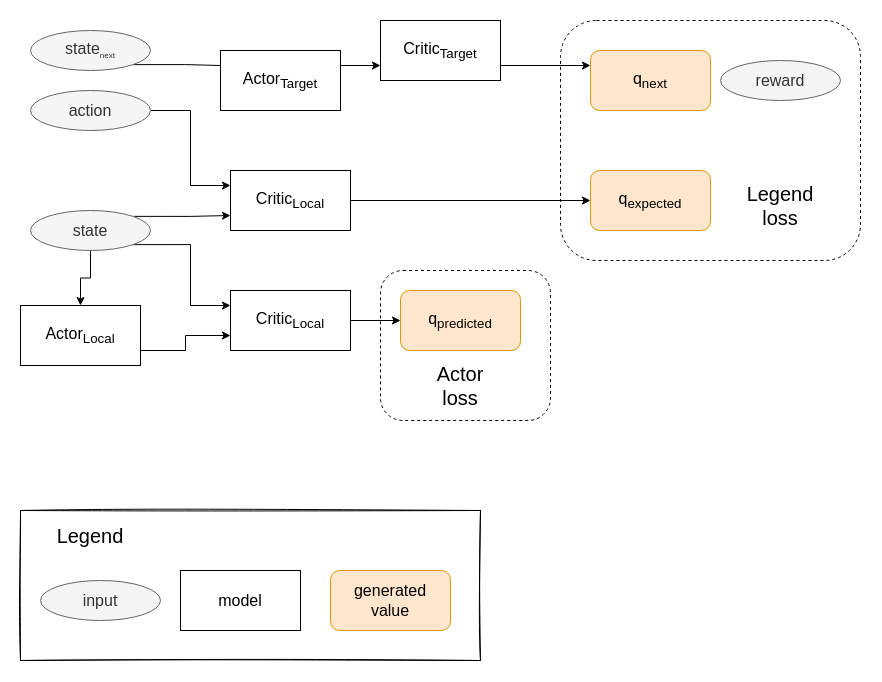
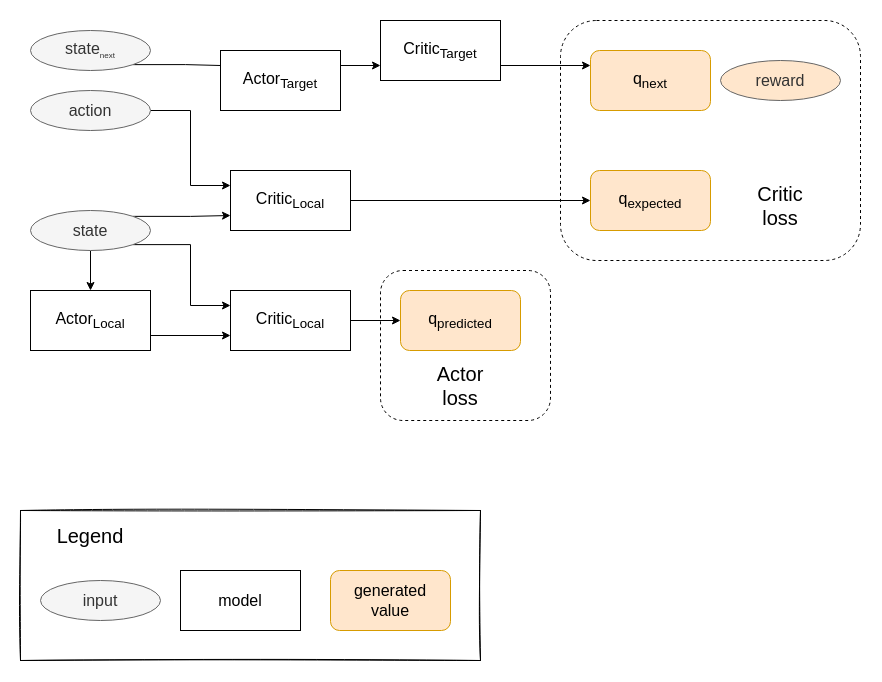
node "reward": fillcolor #f5f5f5 -> #ffe6cc
node "Legend loss": label "Legend loss" -> "Critic loss"
node "ActorLocal": moved (81, 336) -> (91, 321)
